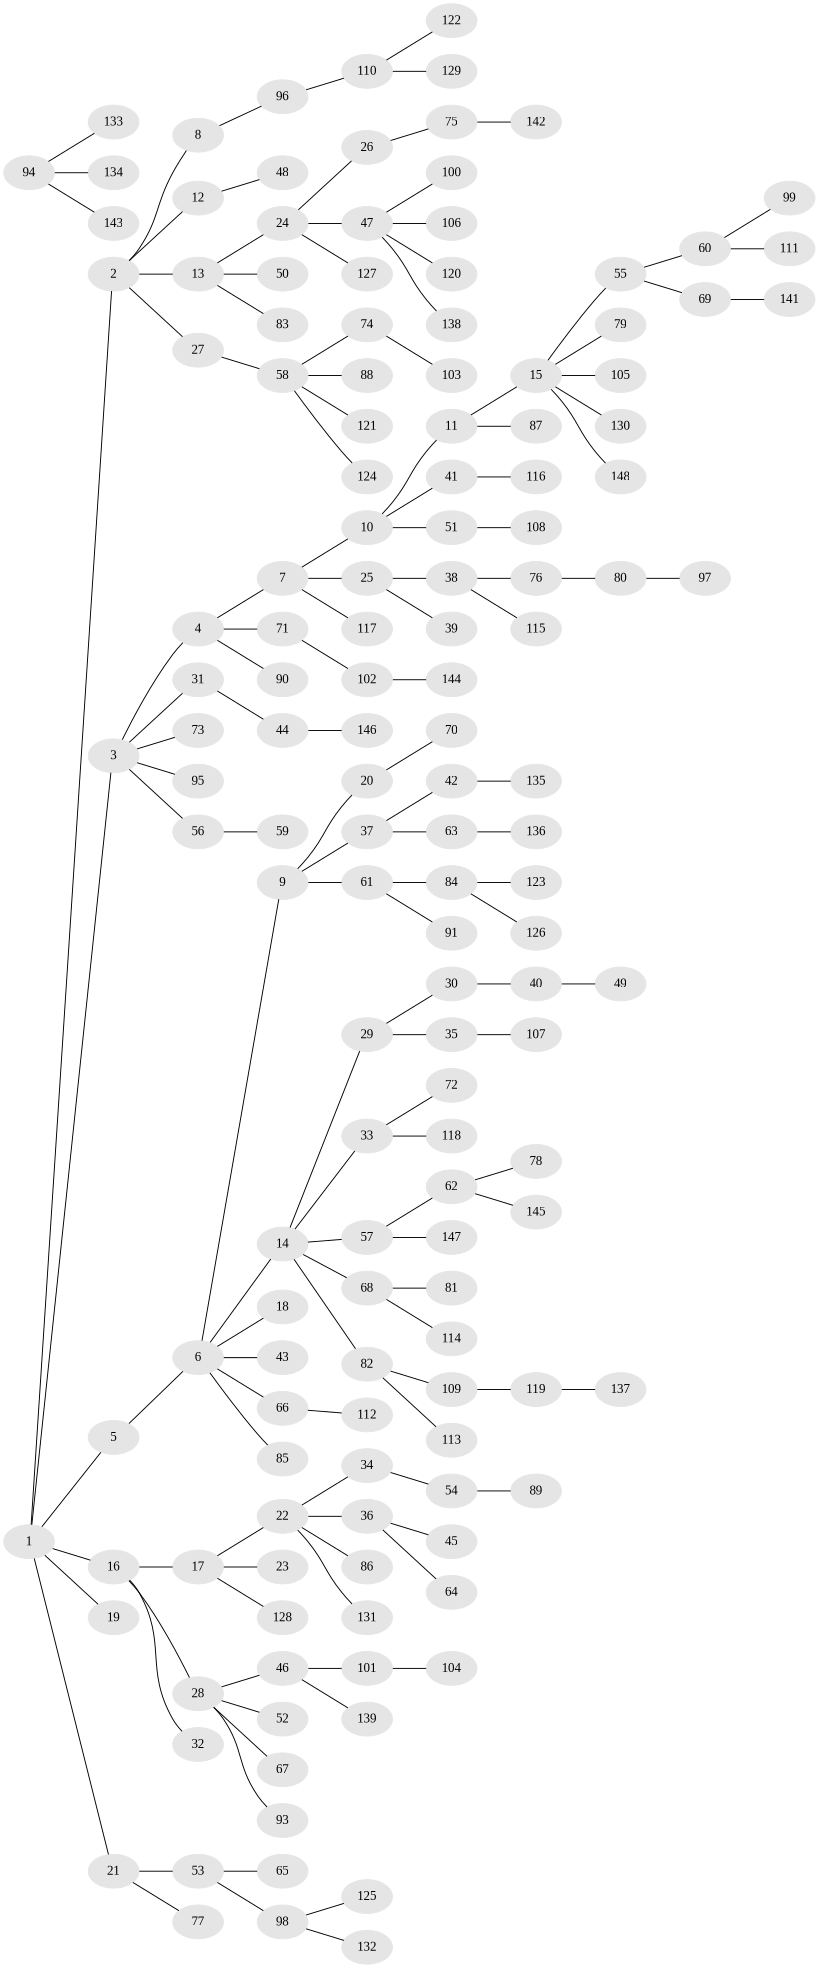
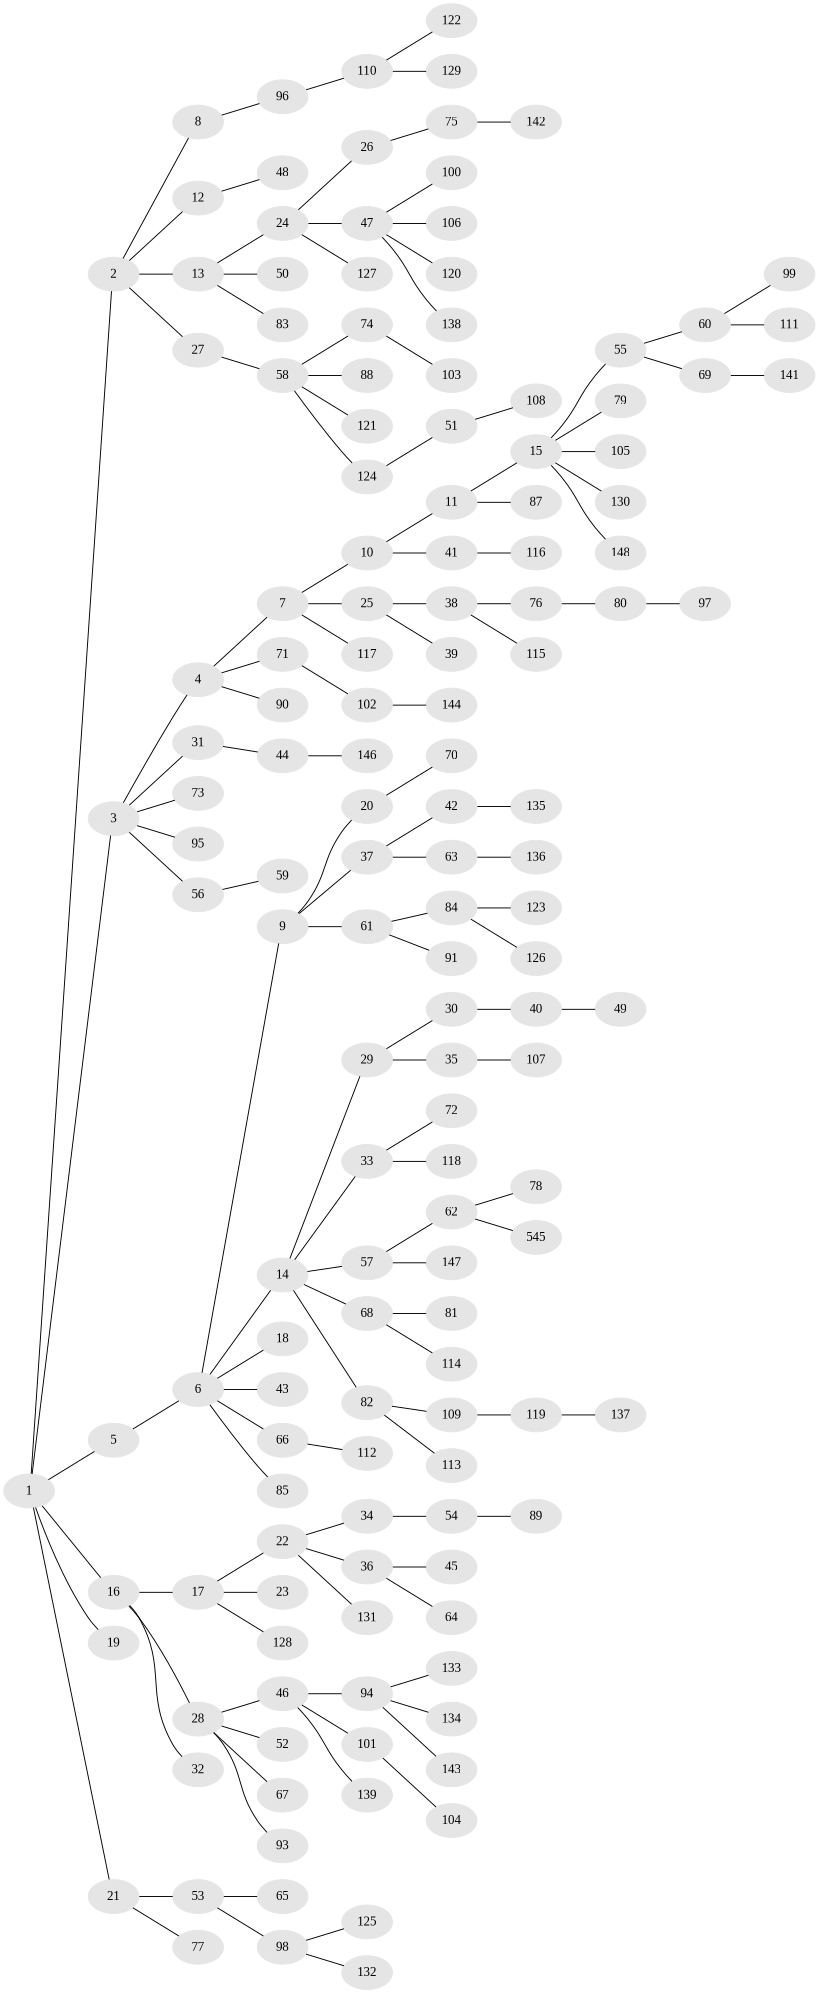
edge "10" -- "51": now "124" -- "51"
node "145": label "145" -> "545"
node "86": removed
edge "46" -- "94": added
